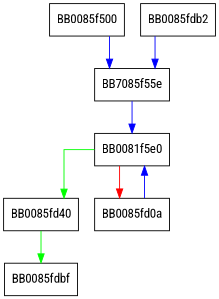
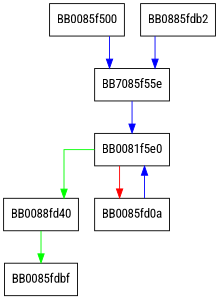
node "BB0085fdb2": label "BB0085fdb2" -> "BB0885fdb2"
node "BB0085fd40": label "BB0085fd40" -> "BB0088fd40"
